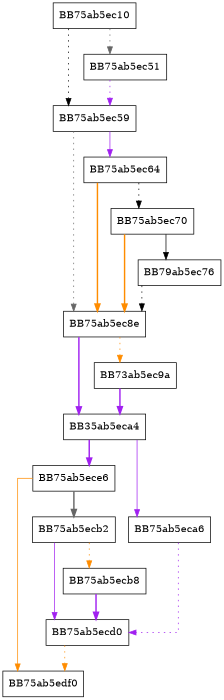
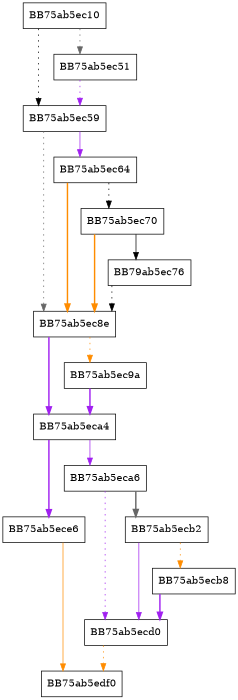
node "BB73ab5ec9a": label "BB73ab5ec9a" -> "BB75ab5ec9a"
node "BB35ab5eca4": label "BB35ab5eca4" -> "BB75ab5eca4"
edge "BB75ab5ece6" -> "BB75ab5ecb2": now "BB75ab5eca6" -> "BB75ab5ecb2"
